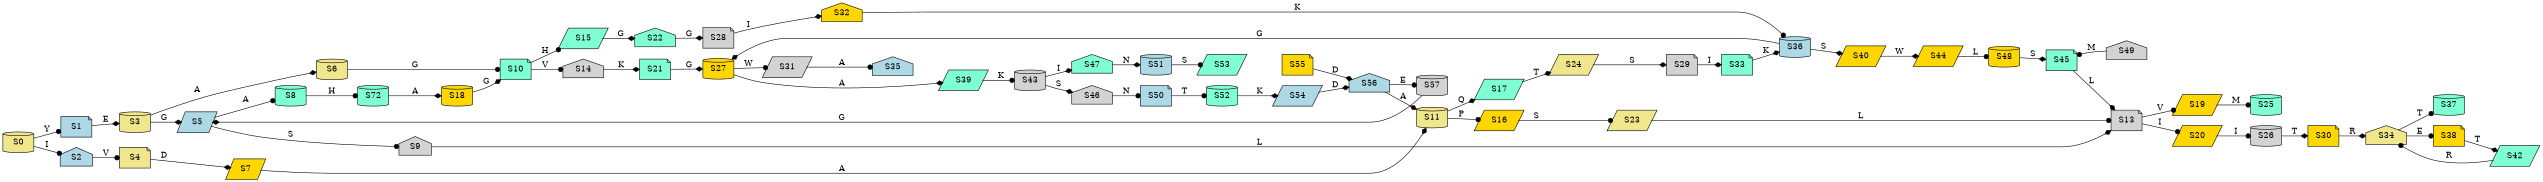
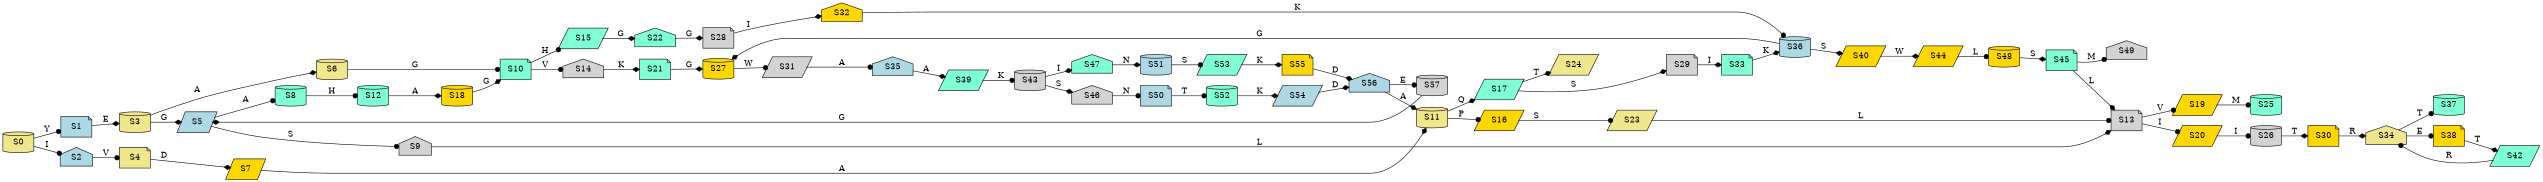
edge "S49" -> "S45": reversed
edge "S53" -> "S55": added, label "K"
edge "S24" -> "S29": now "S17" -> "S29"
edge "S27" -> "S39": now "S35" -> "S39"
node "S72": label "S72" -> "S12"
